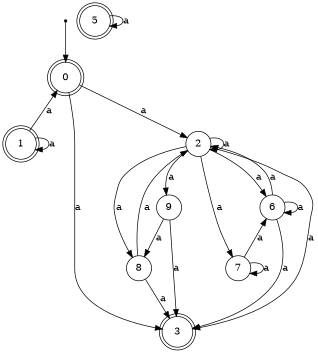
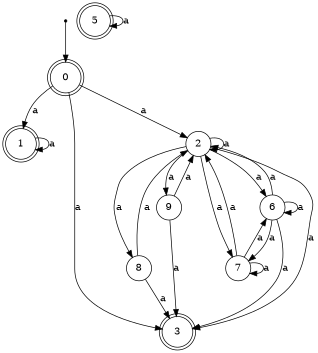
edge "1" -> "0": reversed
edge "7" -> "2": added, label "a"
edge "9" -> "8": now "9" -> "2"
edge "6" -> "7": added, label "a"
